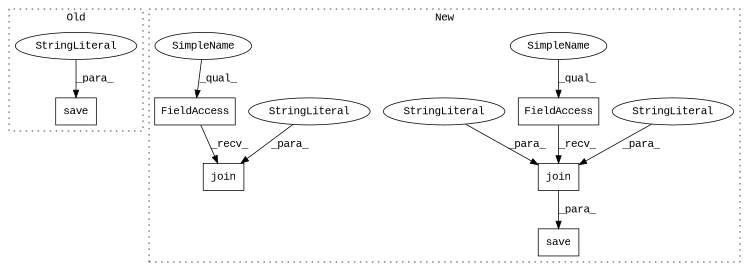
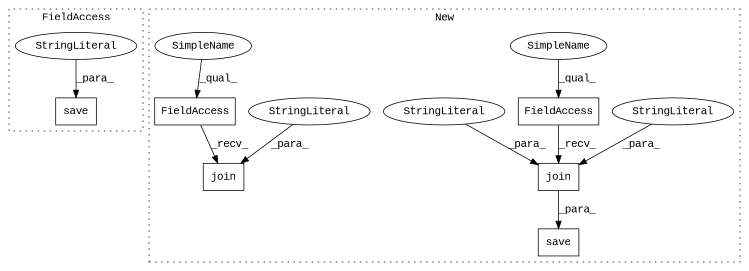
cluster "Old": label "Old" -> "FieldAccess"
